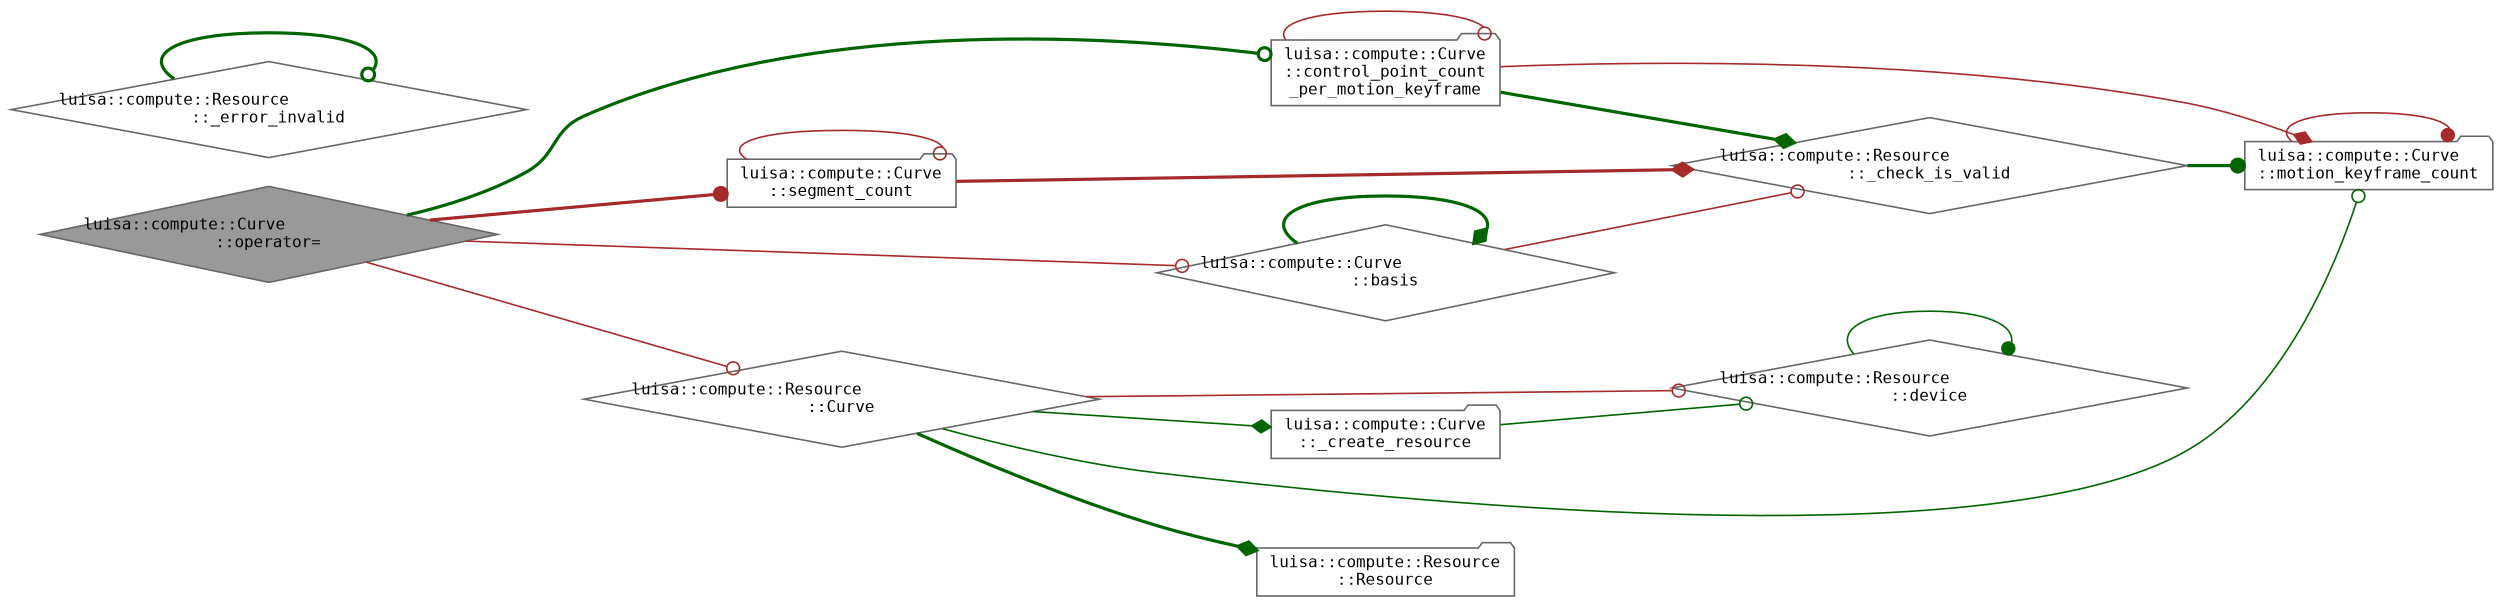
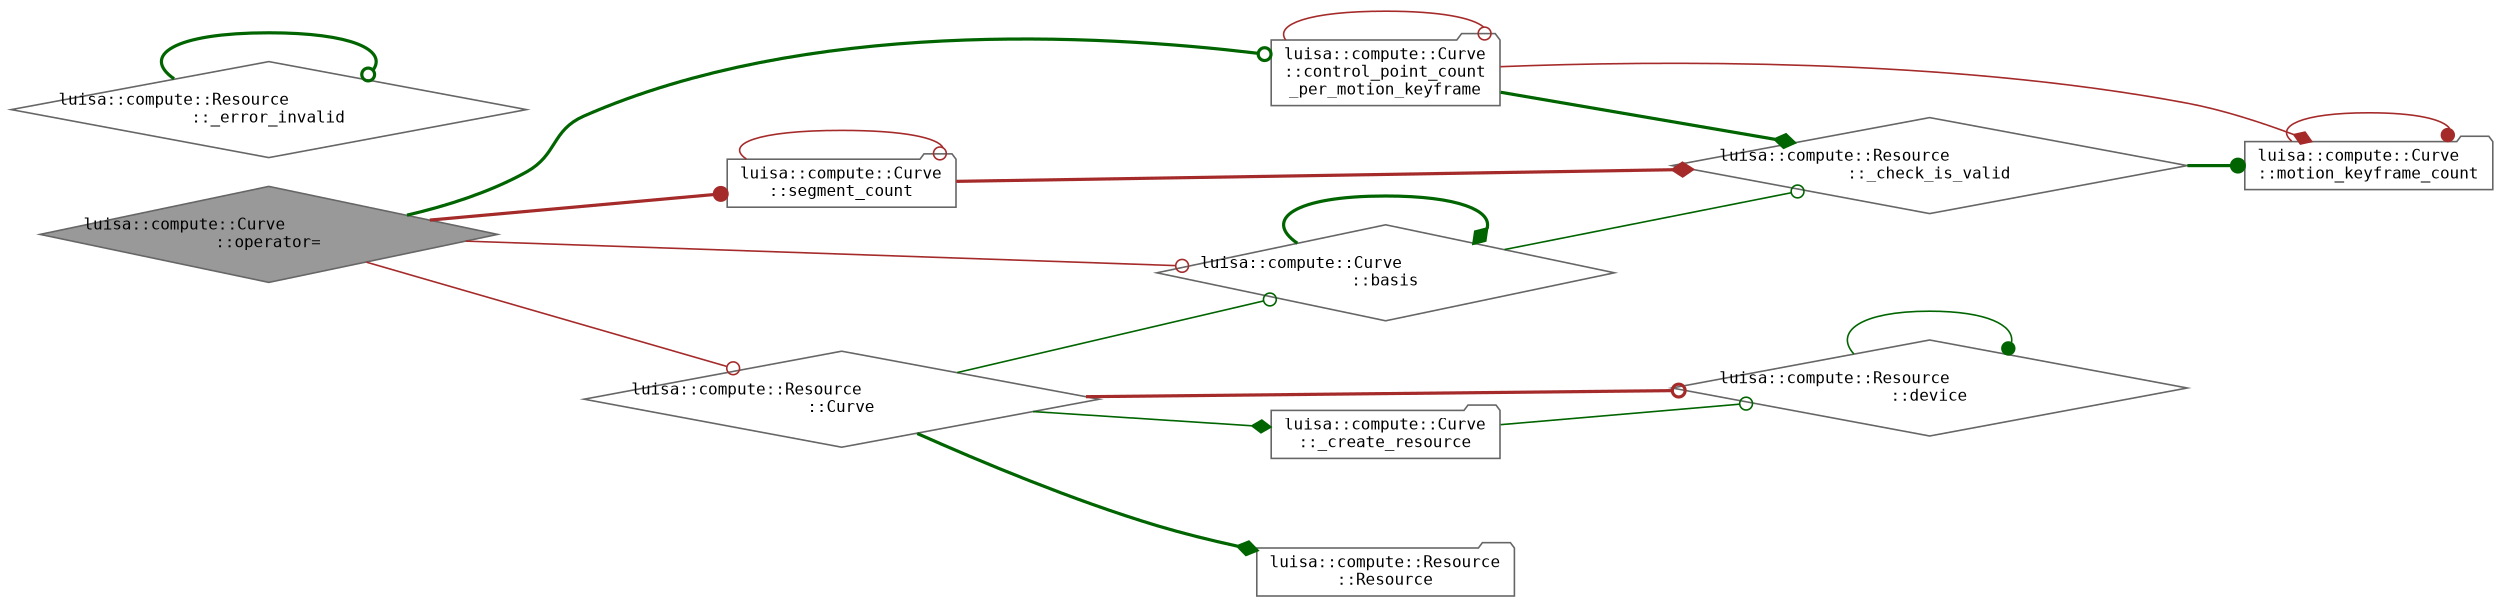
edge "luisa::compute::Curve ::basis" -> "luisa::compute::Resource ::_check_is_valid": color brown -> darkgreen
edge "luisa::compute::Resource ::Curve" -> "luisa::compute::Resource ::device": style solid -> bold
edge "luisa::compute::Resource ::Curve" -> "luisa::compute::Curve ::motion_keyframe_count": now "luisa::compute::Resource ::Curve" -> "luisa::compute::Curve ::basis"
